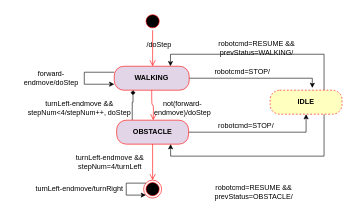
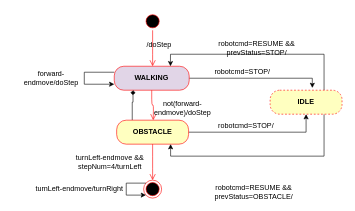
node "robotcmd=RESUME && prevStatus=WALKING/": label "robotcmd=RESUME && prevStatus=WALKING/" -> "robotcmd=RESUME && prevStatus=STOP/"
node "turnLeft-endmove && stepNum<4/stepNum++, doStep": removed
node "OBSTACLE": fillcolor #e1d5e7 -> #ffffc0
